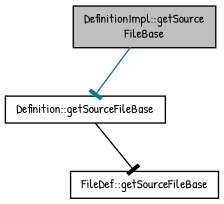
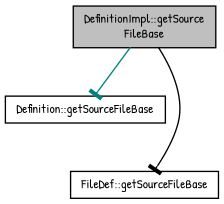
edge "Definition::getSourceFileBase" -> "FileDef::getSourceFileBase": now "DefinitionImpl::getSource FileBase" -> "FileDef::getSourceFileBase"
